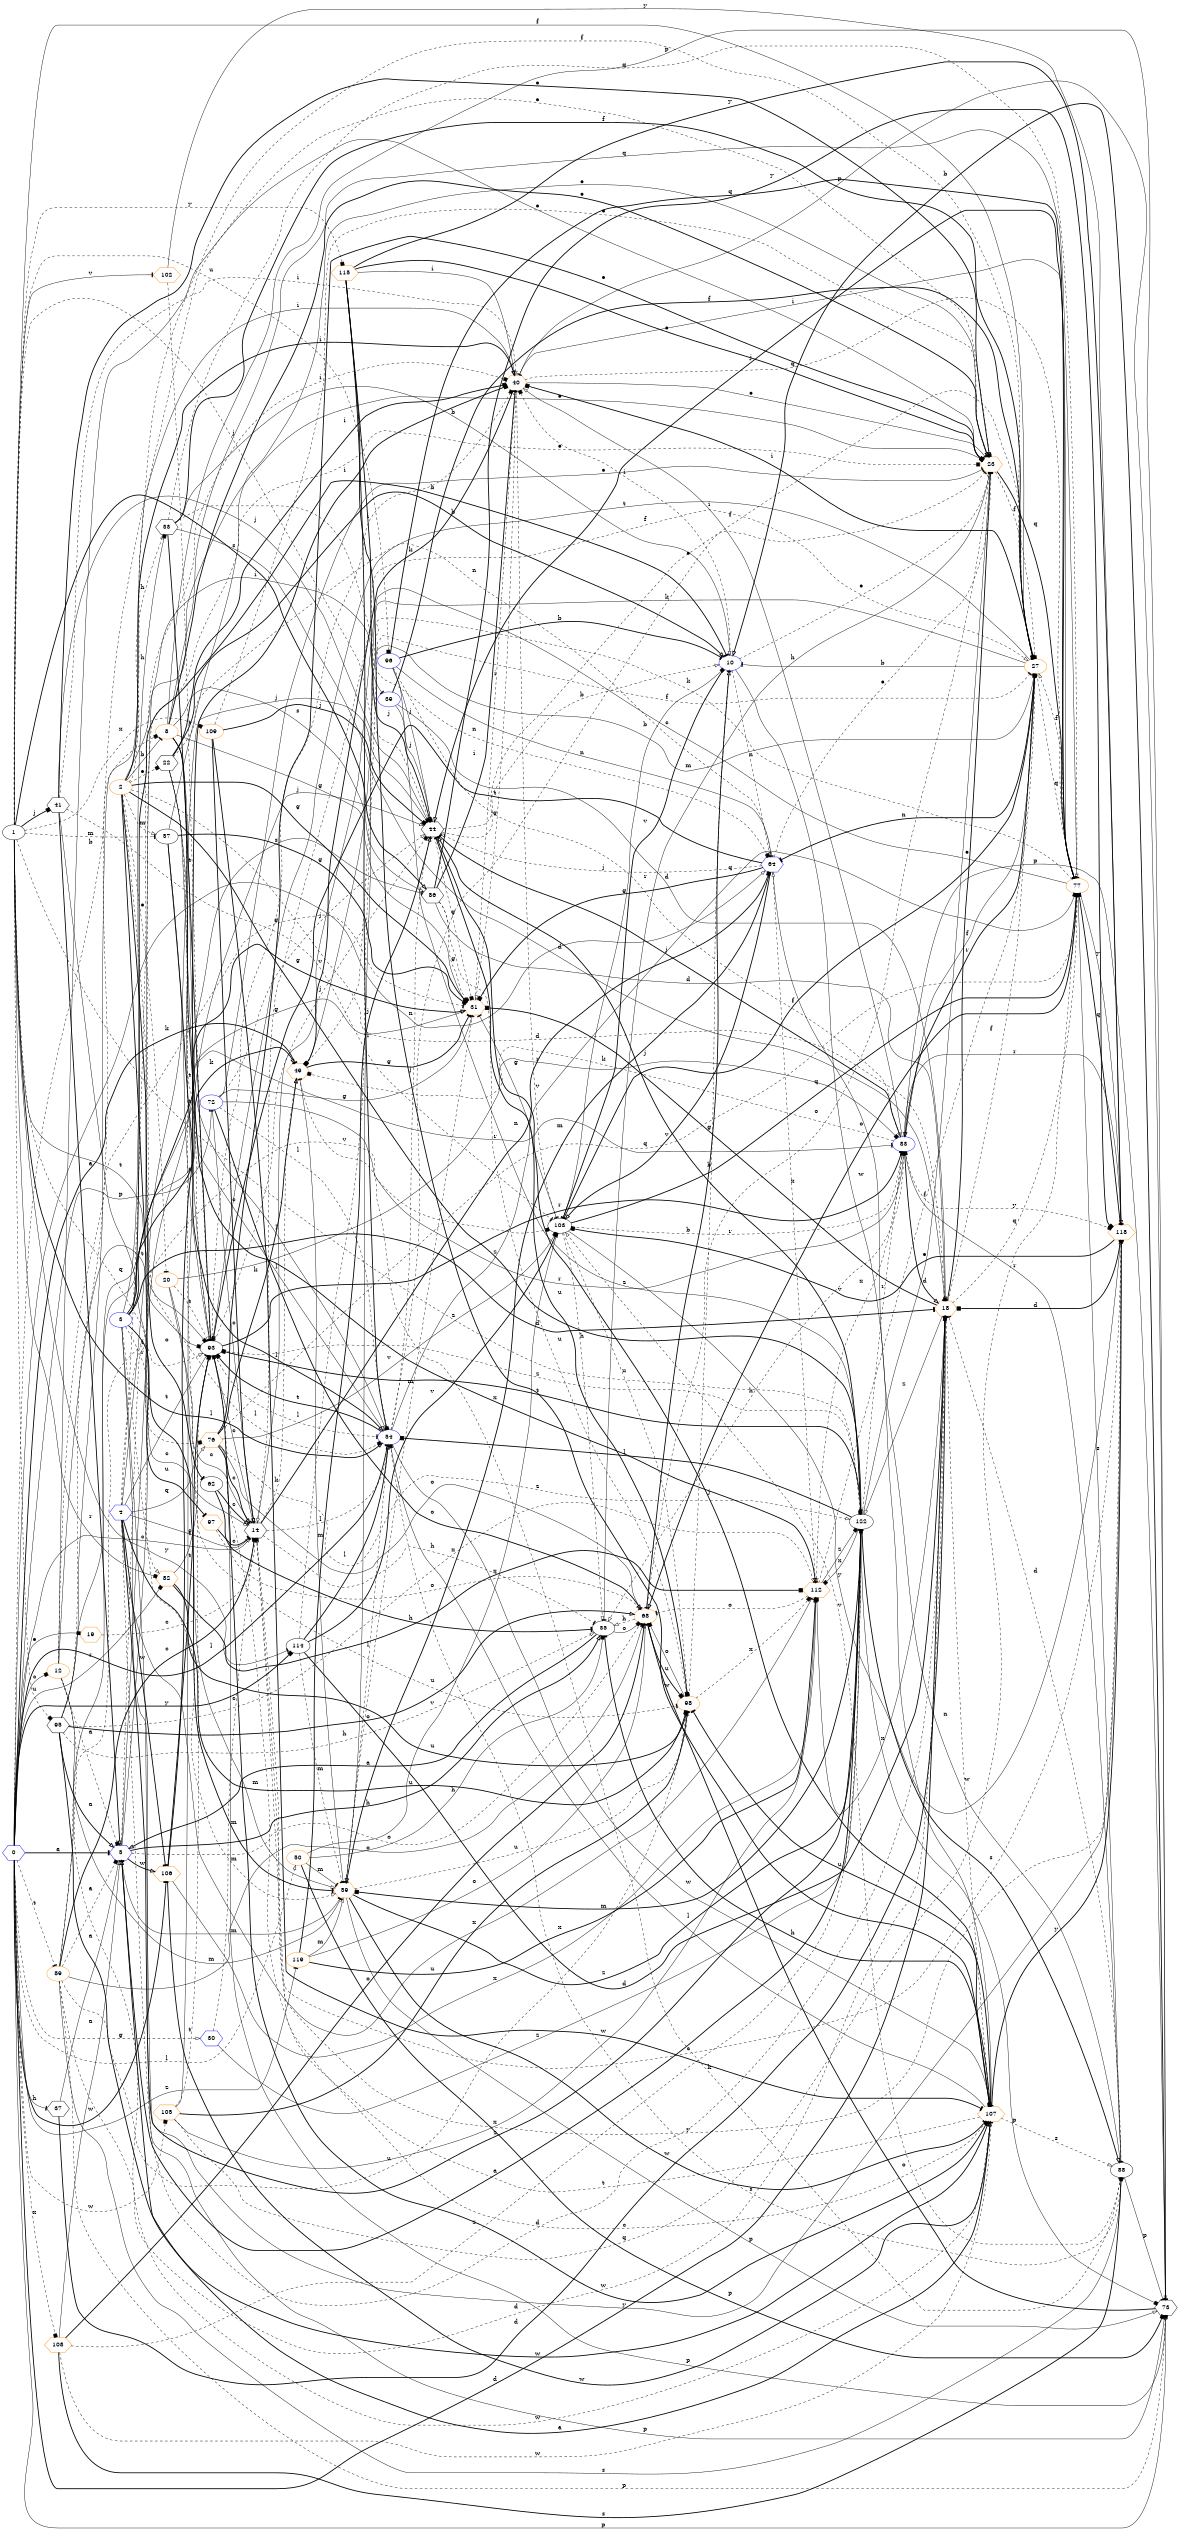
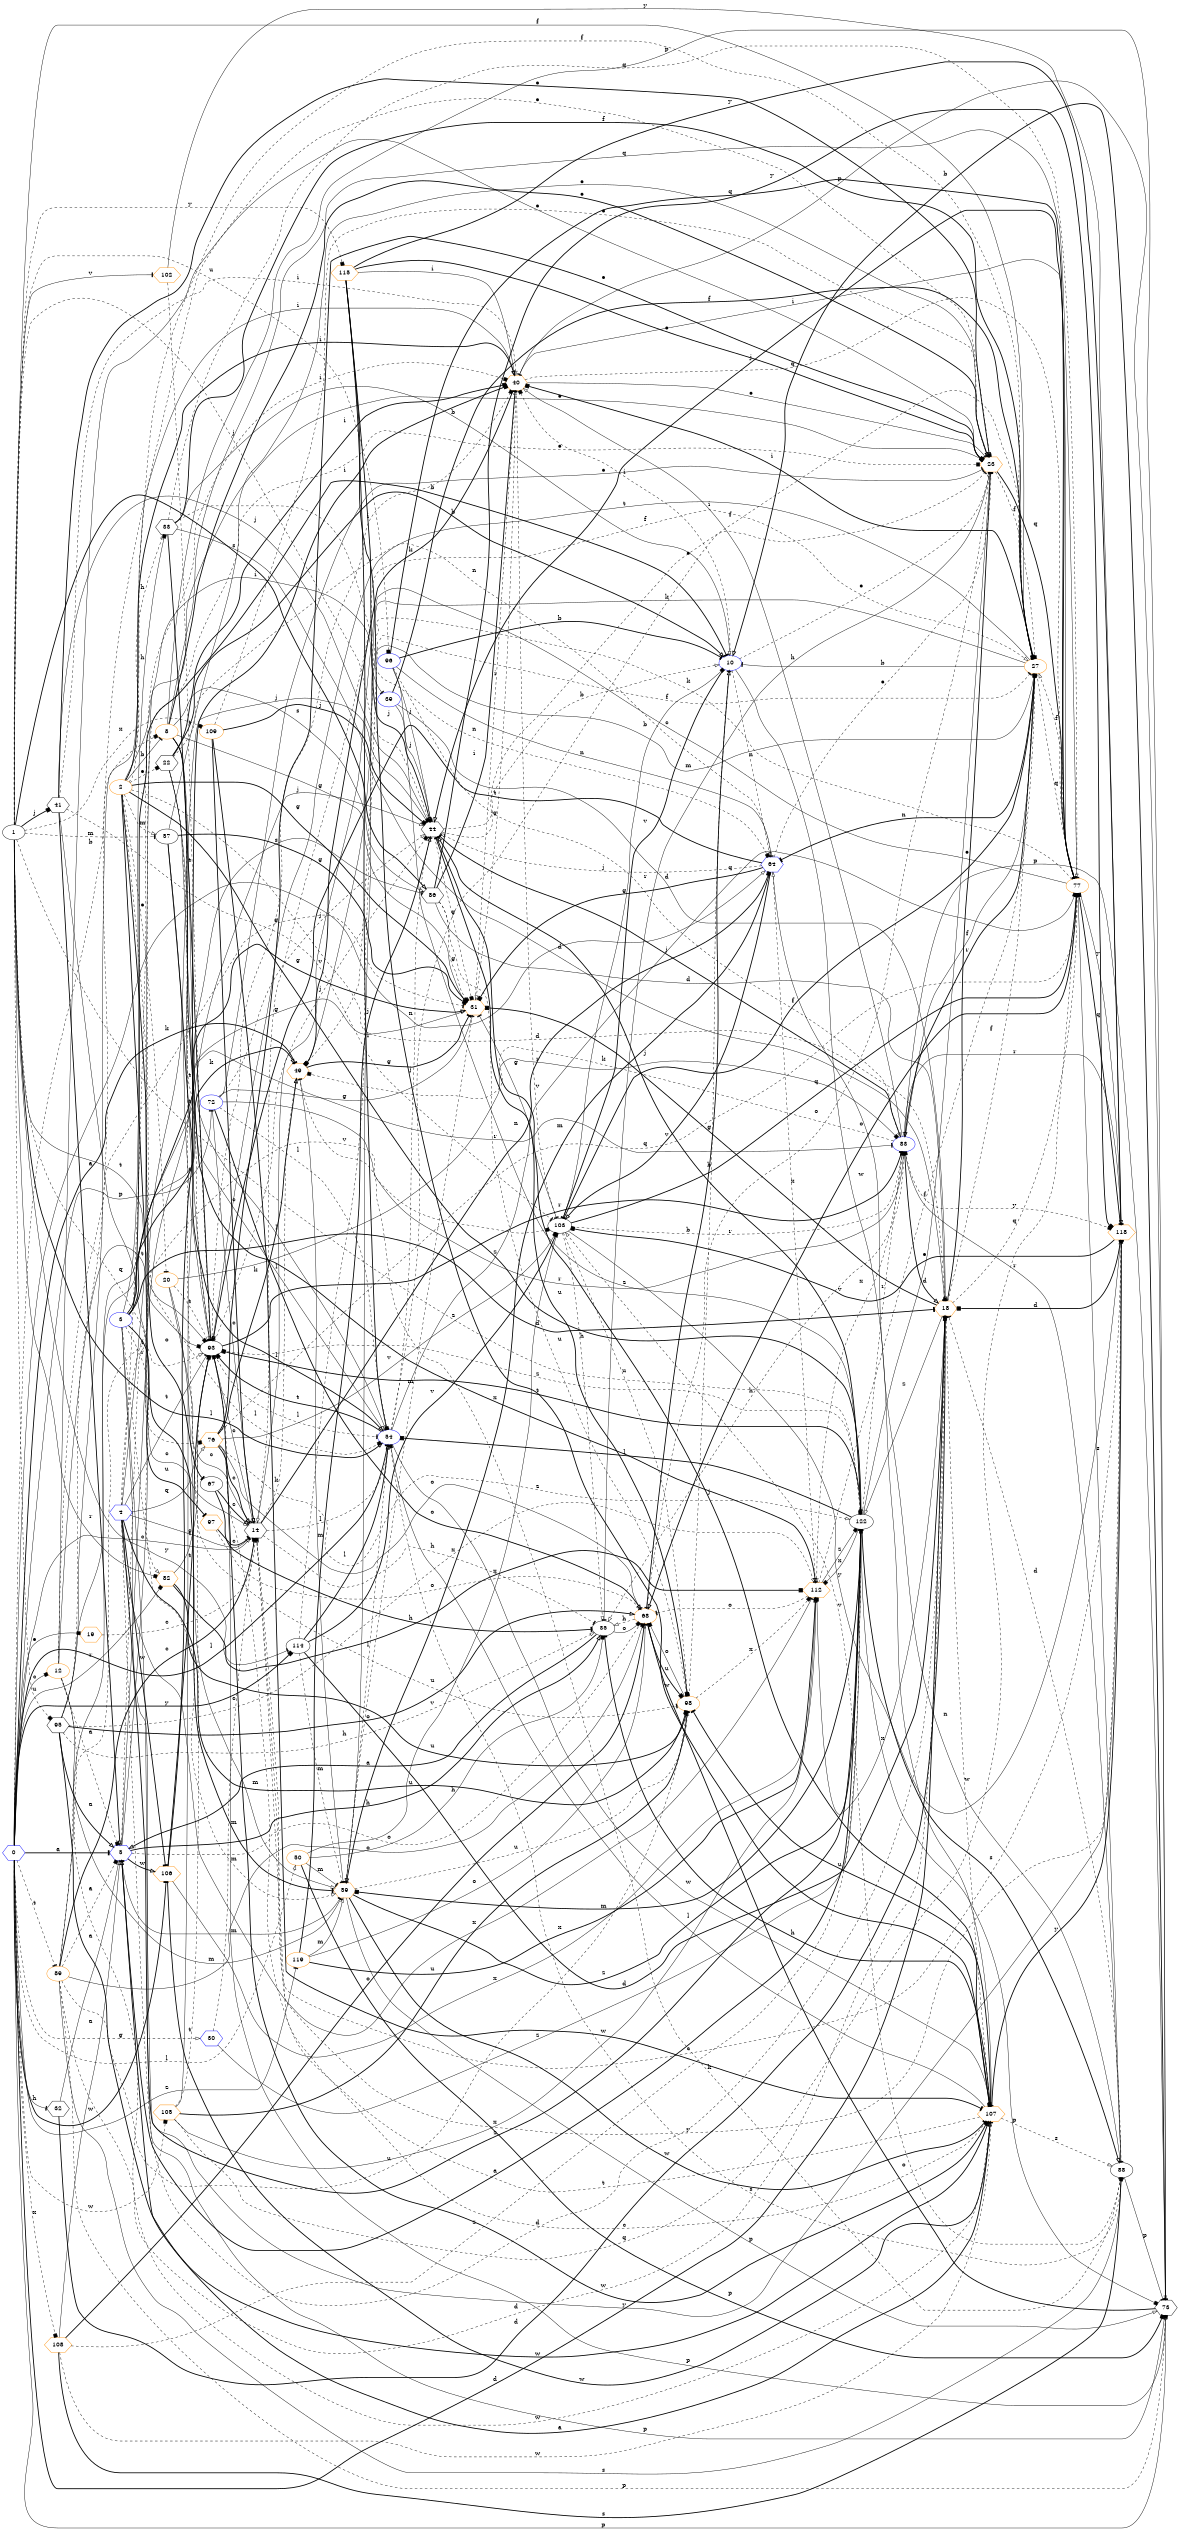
node "62": label "62" -> "67"
node "37": label "37" -> "32"
